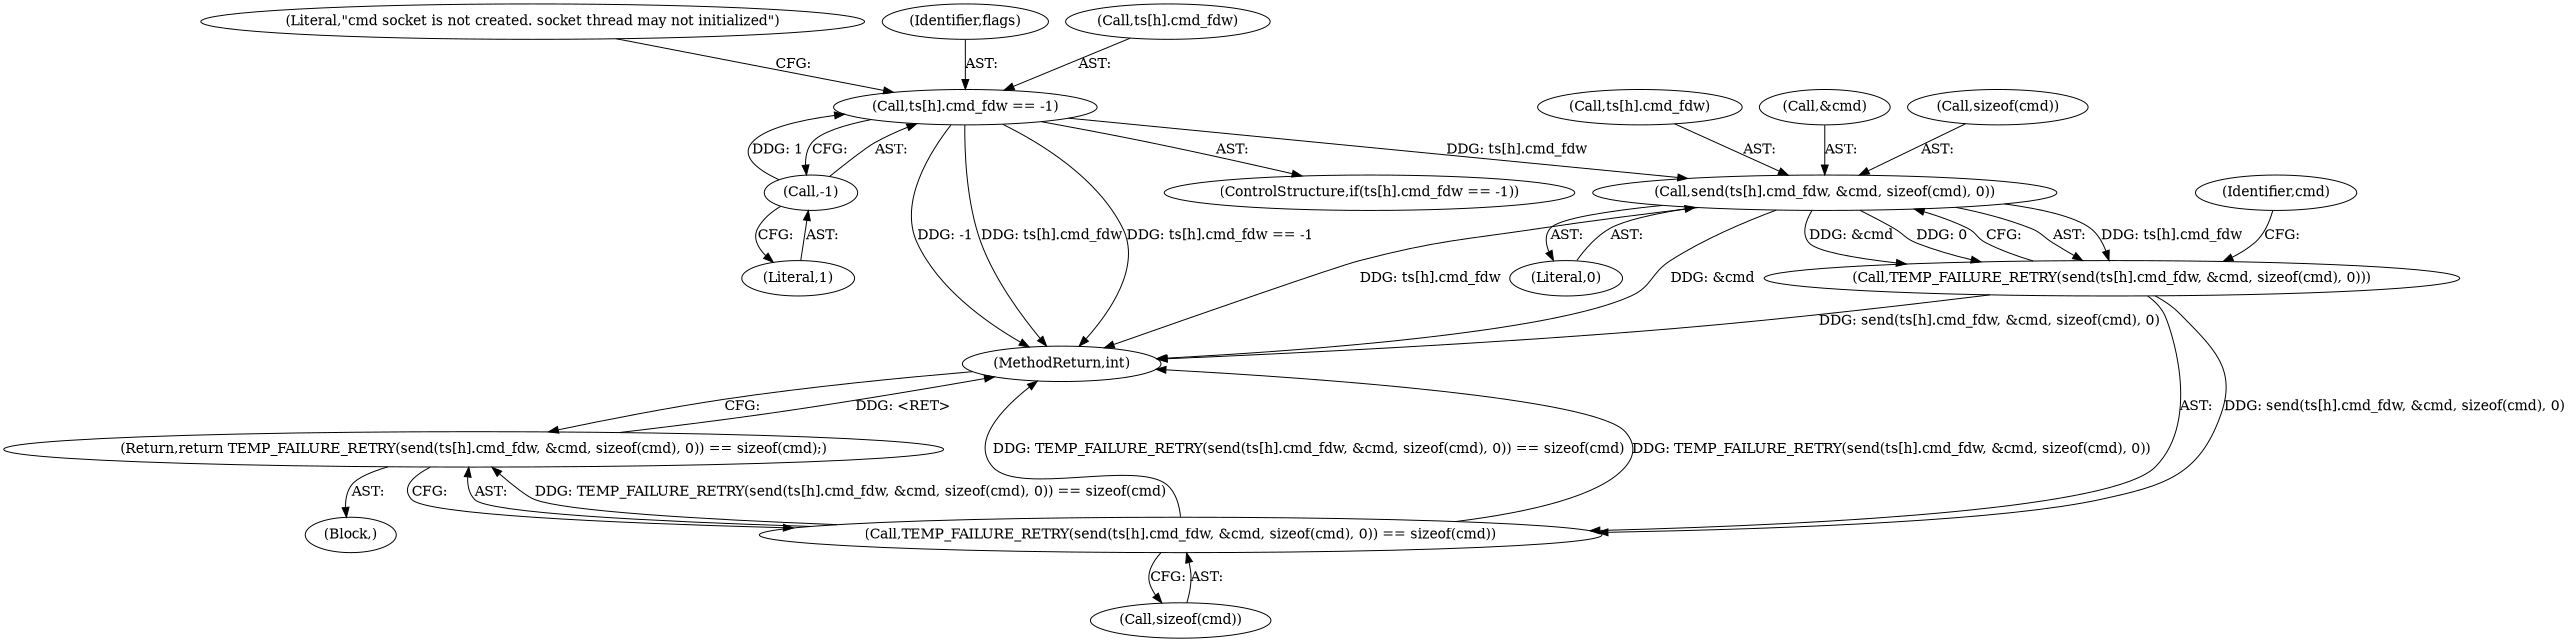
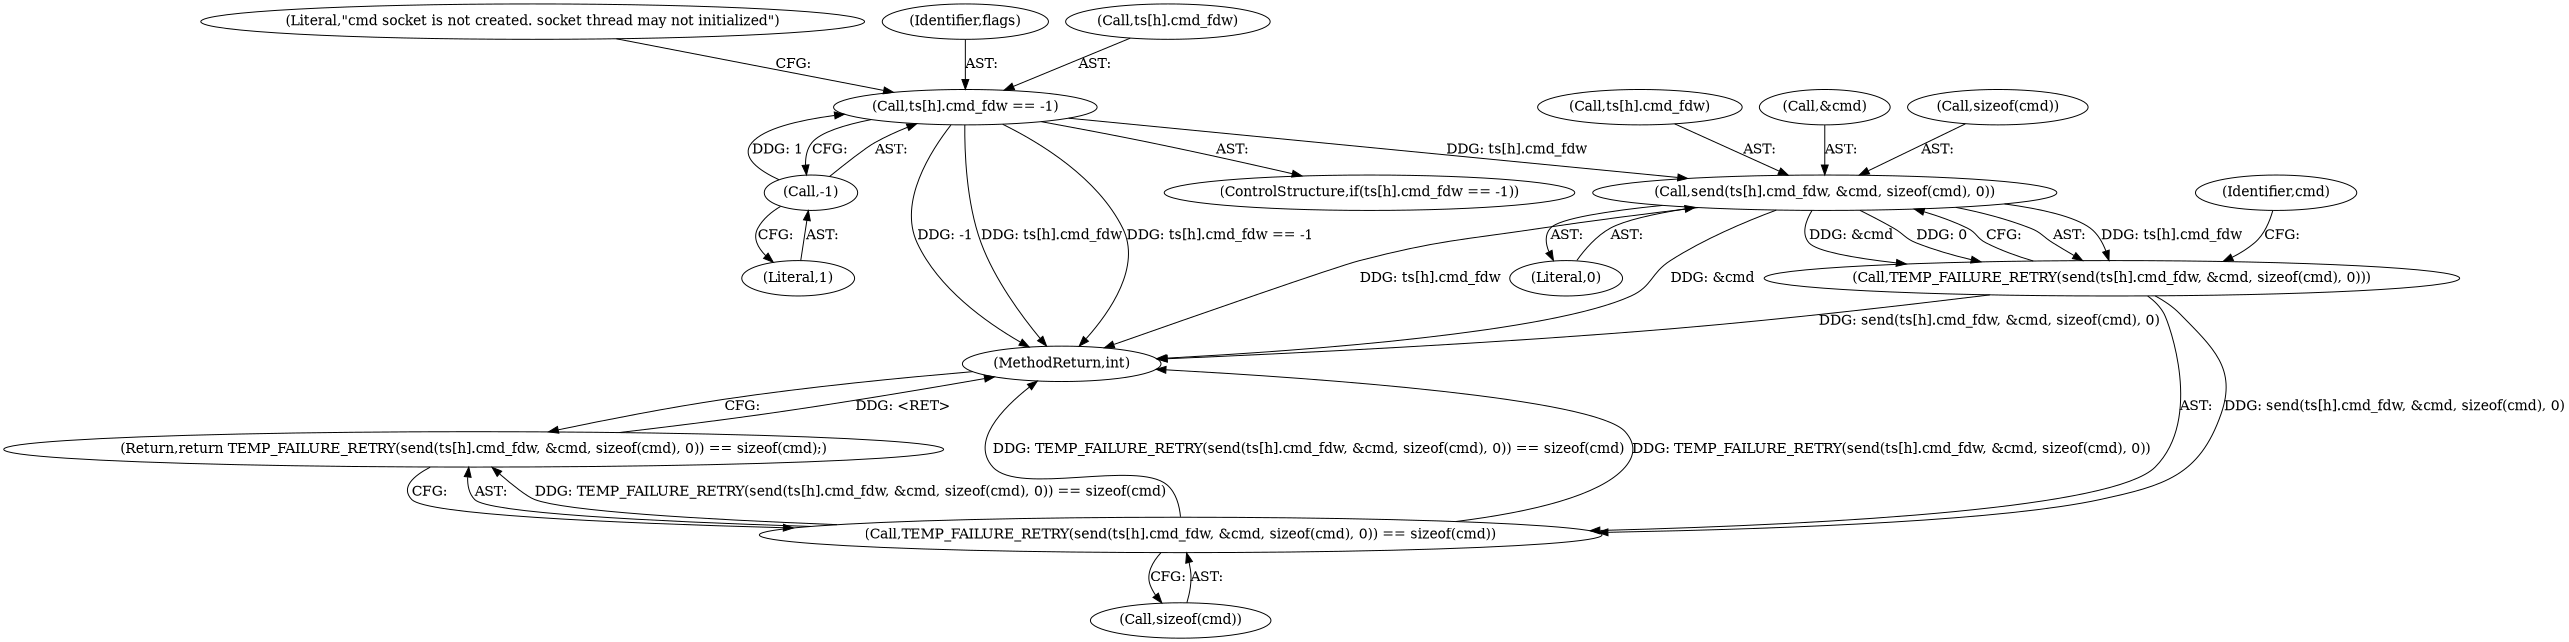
node "(Block,)": removed
